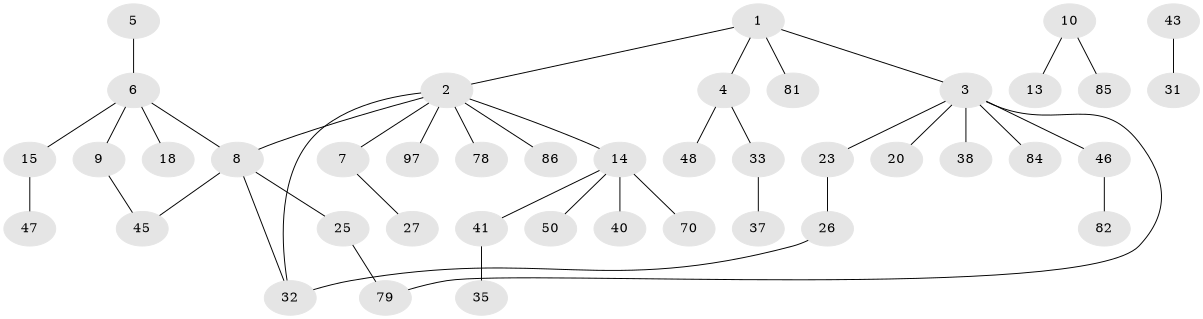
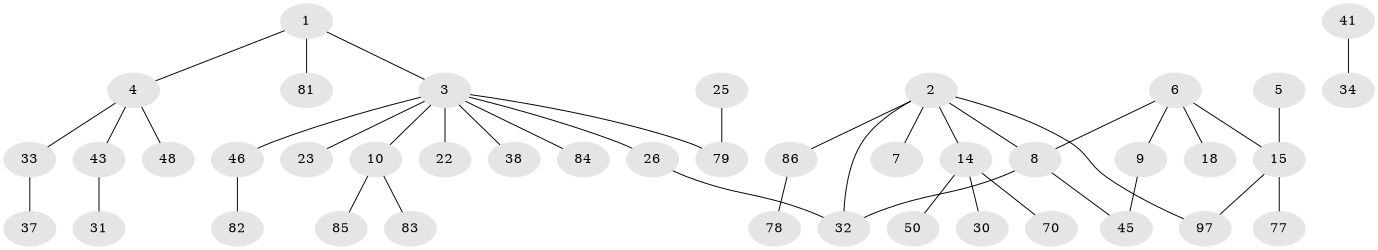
edge "5" -- "6": now "5" -- "15"
edge "1" -- "2": removed
node "13": label "13" -> "83"
edge "4" -- "43": added
edge "3" -- "10": added
edge "2" -- "78": now "86" -- "78"
node "20": label "20" -> "22"
edge "14" -- "41": removed
edge "23" -- "26": now "3" -- "26"
edge "15" -- "97": added
edge "8" -- "25": removed
node "47": label "47" -> "77"
node "27": removed
node "40": label "40" -> "30"
node "35": label "35" -> "34"
